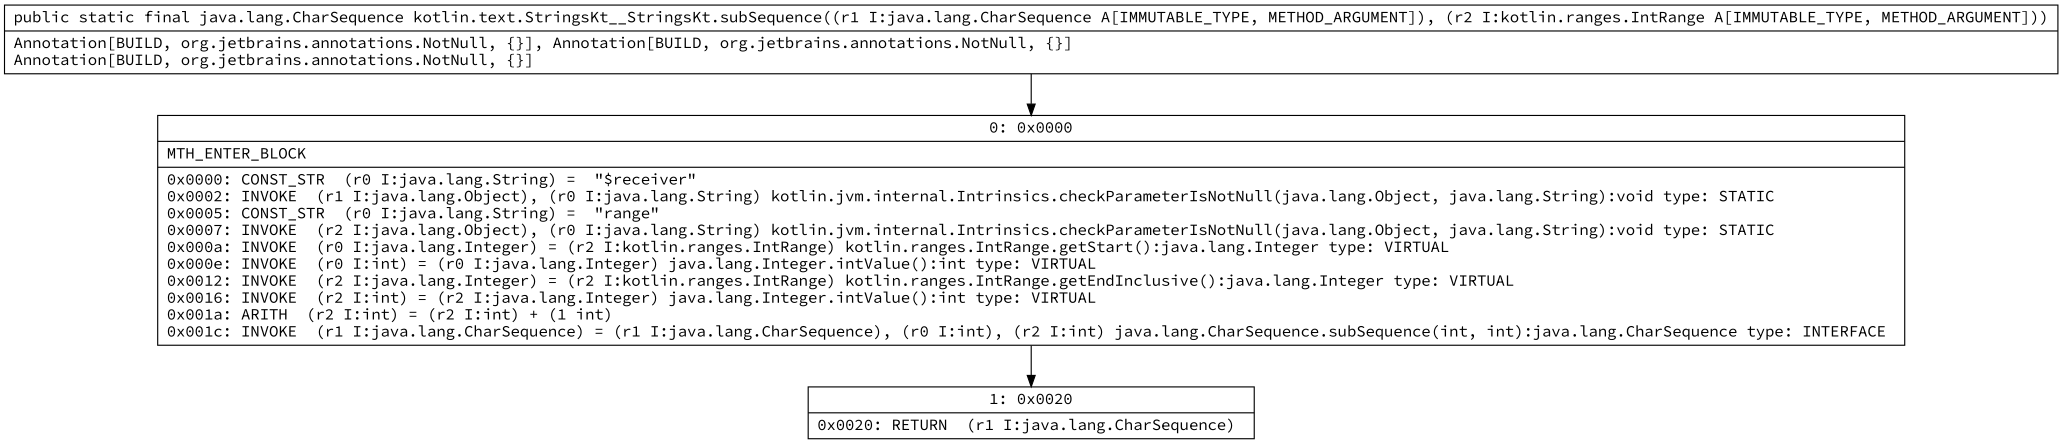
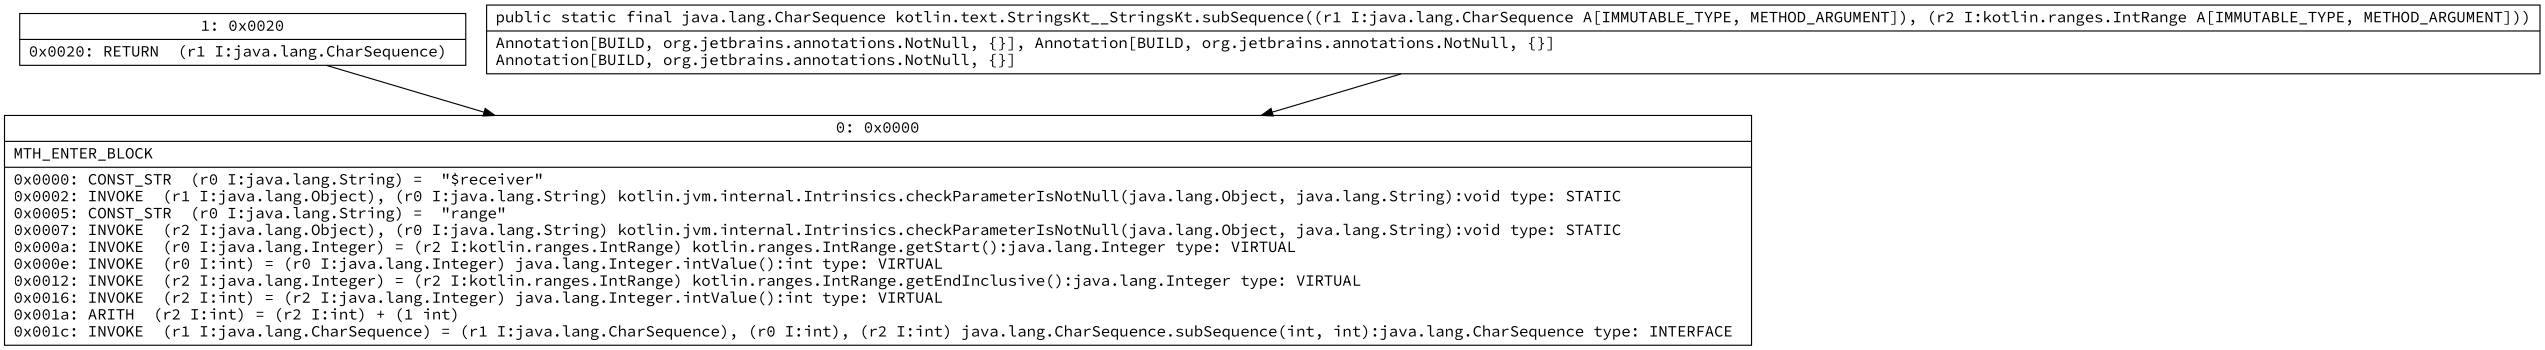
edge "0: 0x0000" -> "1: 0x0020": reversed
